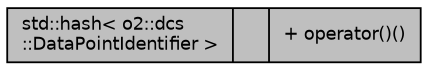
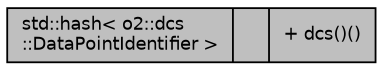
node "std::hash< o2::dcs": text "+ operator()()" -> "+ dcs()()"
